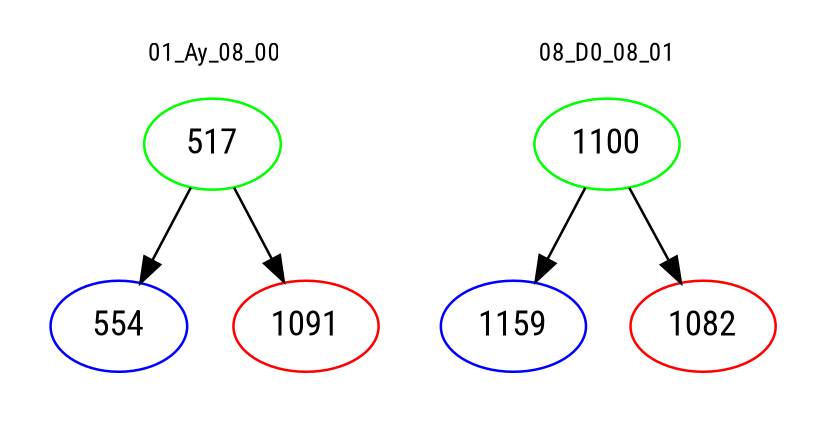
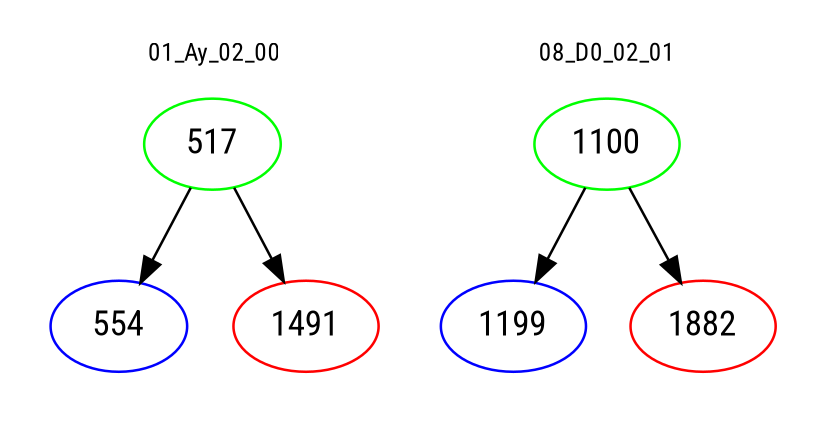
cluster "01_Ay_08_00": label "01_Ay_08_00" -> "01_Ay_02_00"
cluster "08_D0_08_01": label "08_D0_08_01" -> "08_D0_02_01"
node "1091": label "1091" -> "1491"
node "1159": label "1159" -> "1199"
node "1082": label "1082" -> "1882"
